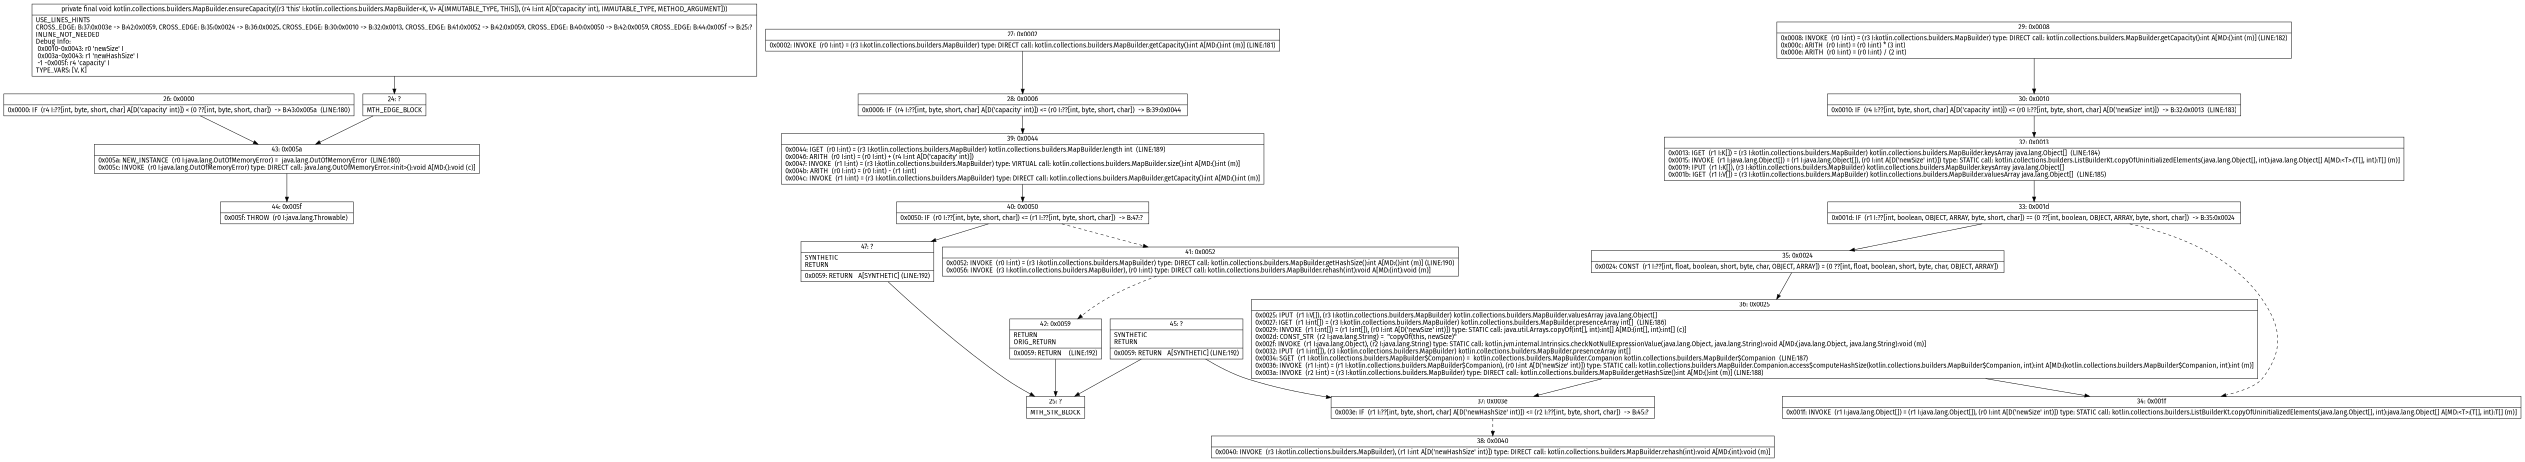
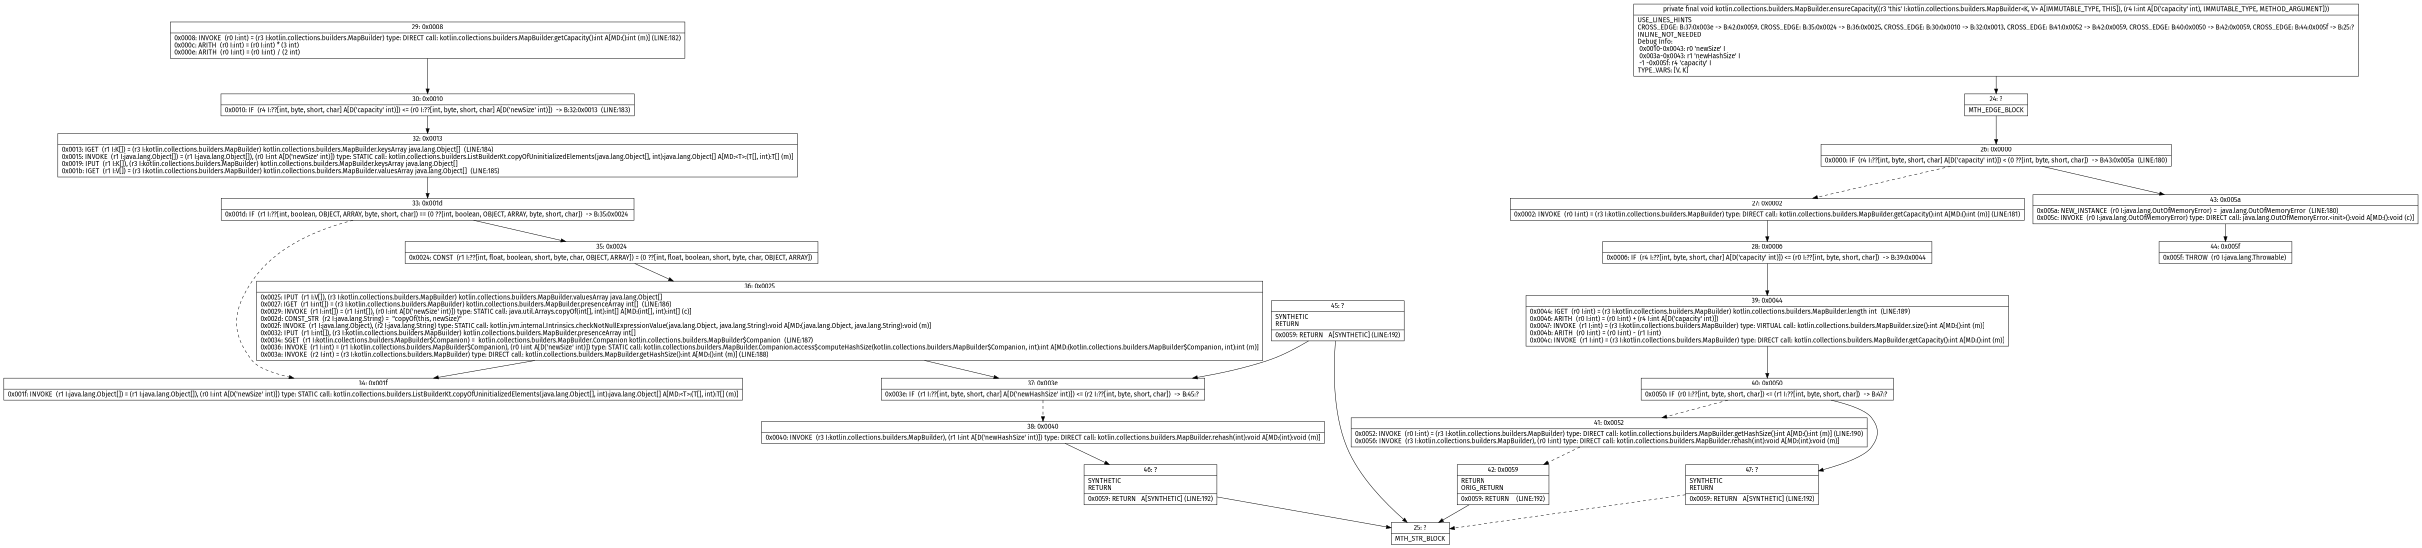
edge "24: ?" -> "43: 0x005a": now "24: ?" -> "26: 0x0000"
edge "26: 0x0000" -> "27: 0x0002": added
edge "47: ?" -> "25: ?": style solid -> dashed
node "46: ?": added
